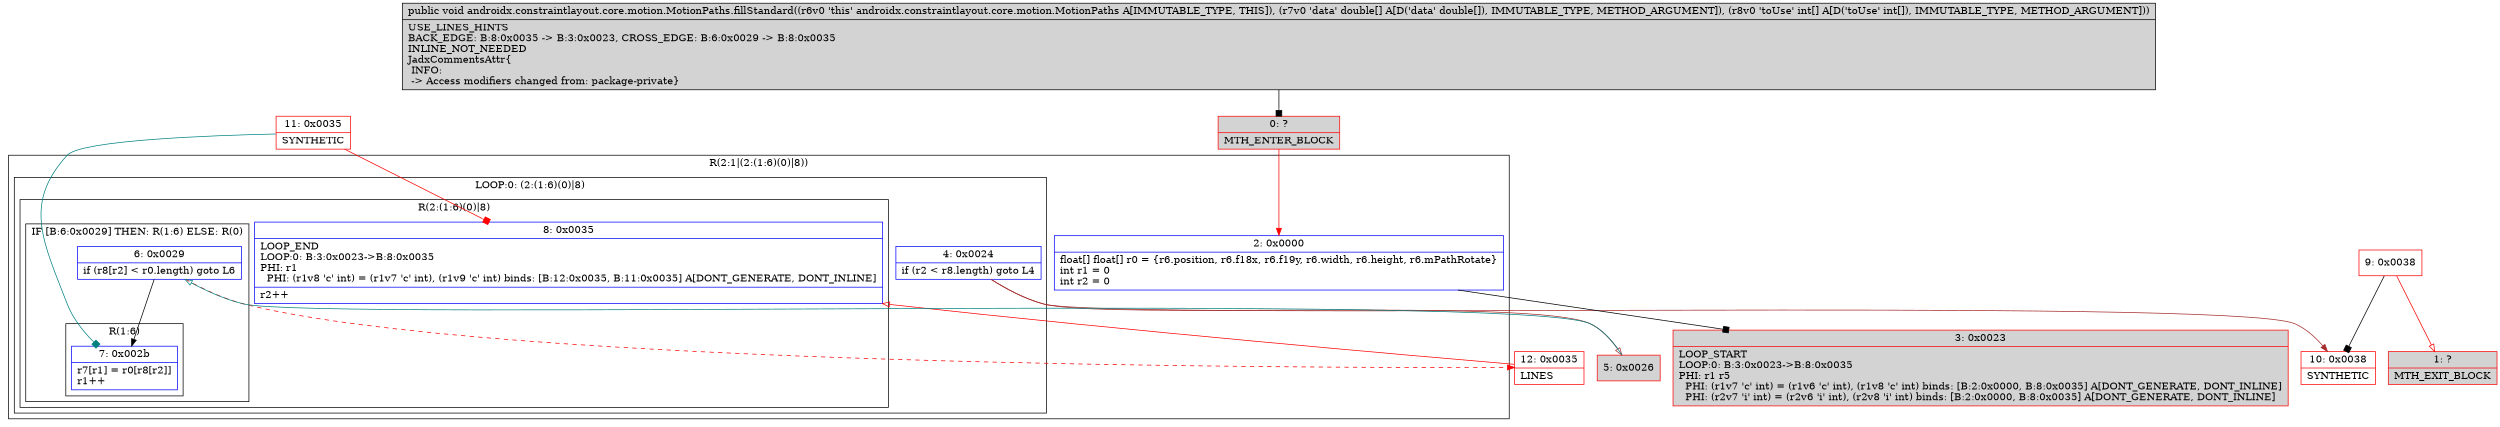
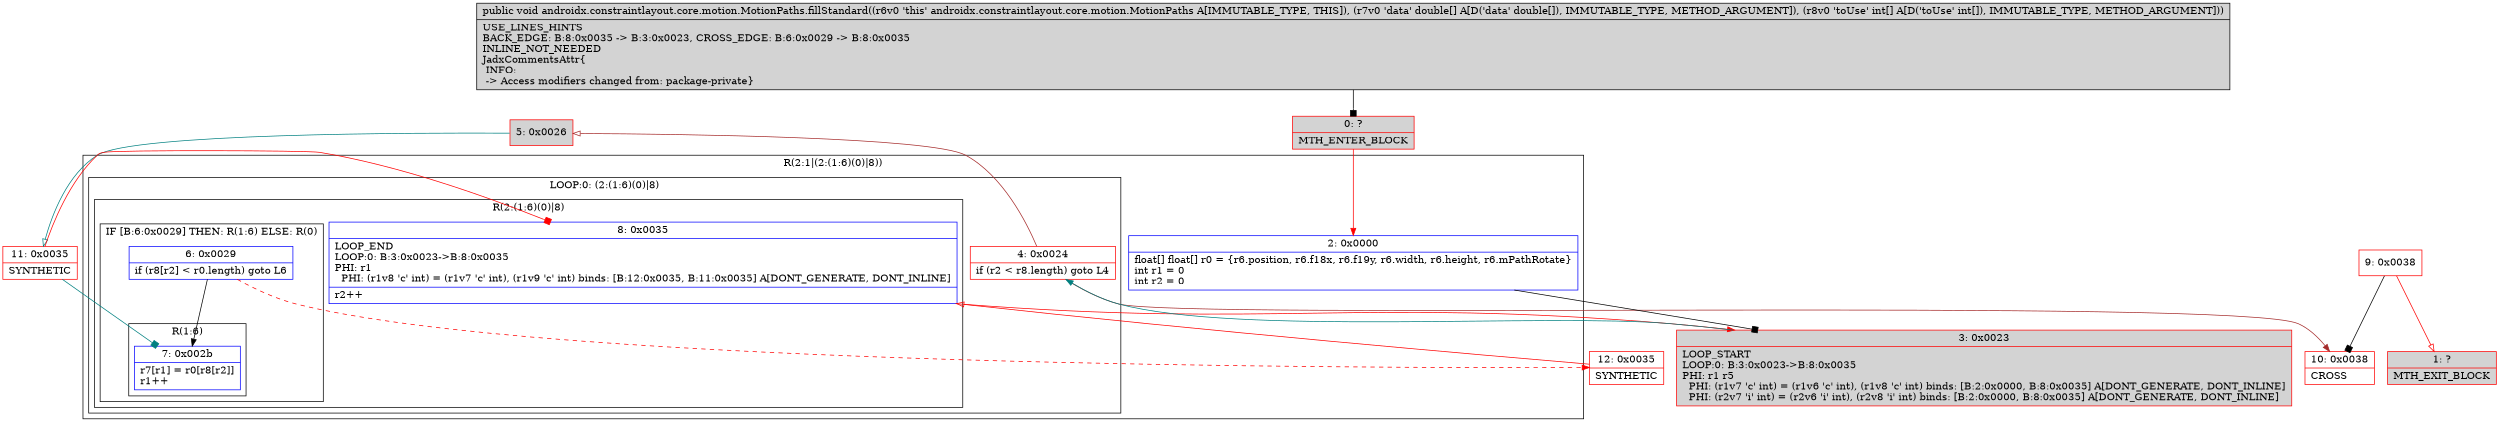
node "4: 0x0024": color blue -> red
edge "5: 0x0026" -> "6: 0x0029": now "5: 0x0026" -> "11: 0x0035"
edge "8: 0x0035" -> "3: 0x0023": added
edge "3: 0x0023" -> "4: 0x0024": added
node "12: 0x0035": text "LINES" -> "SYNTHETIC"
node "10: 0x0038": text "SYNTHETIC" -> "CROSS"
